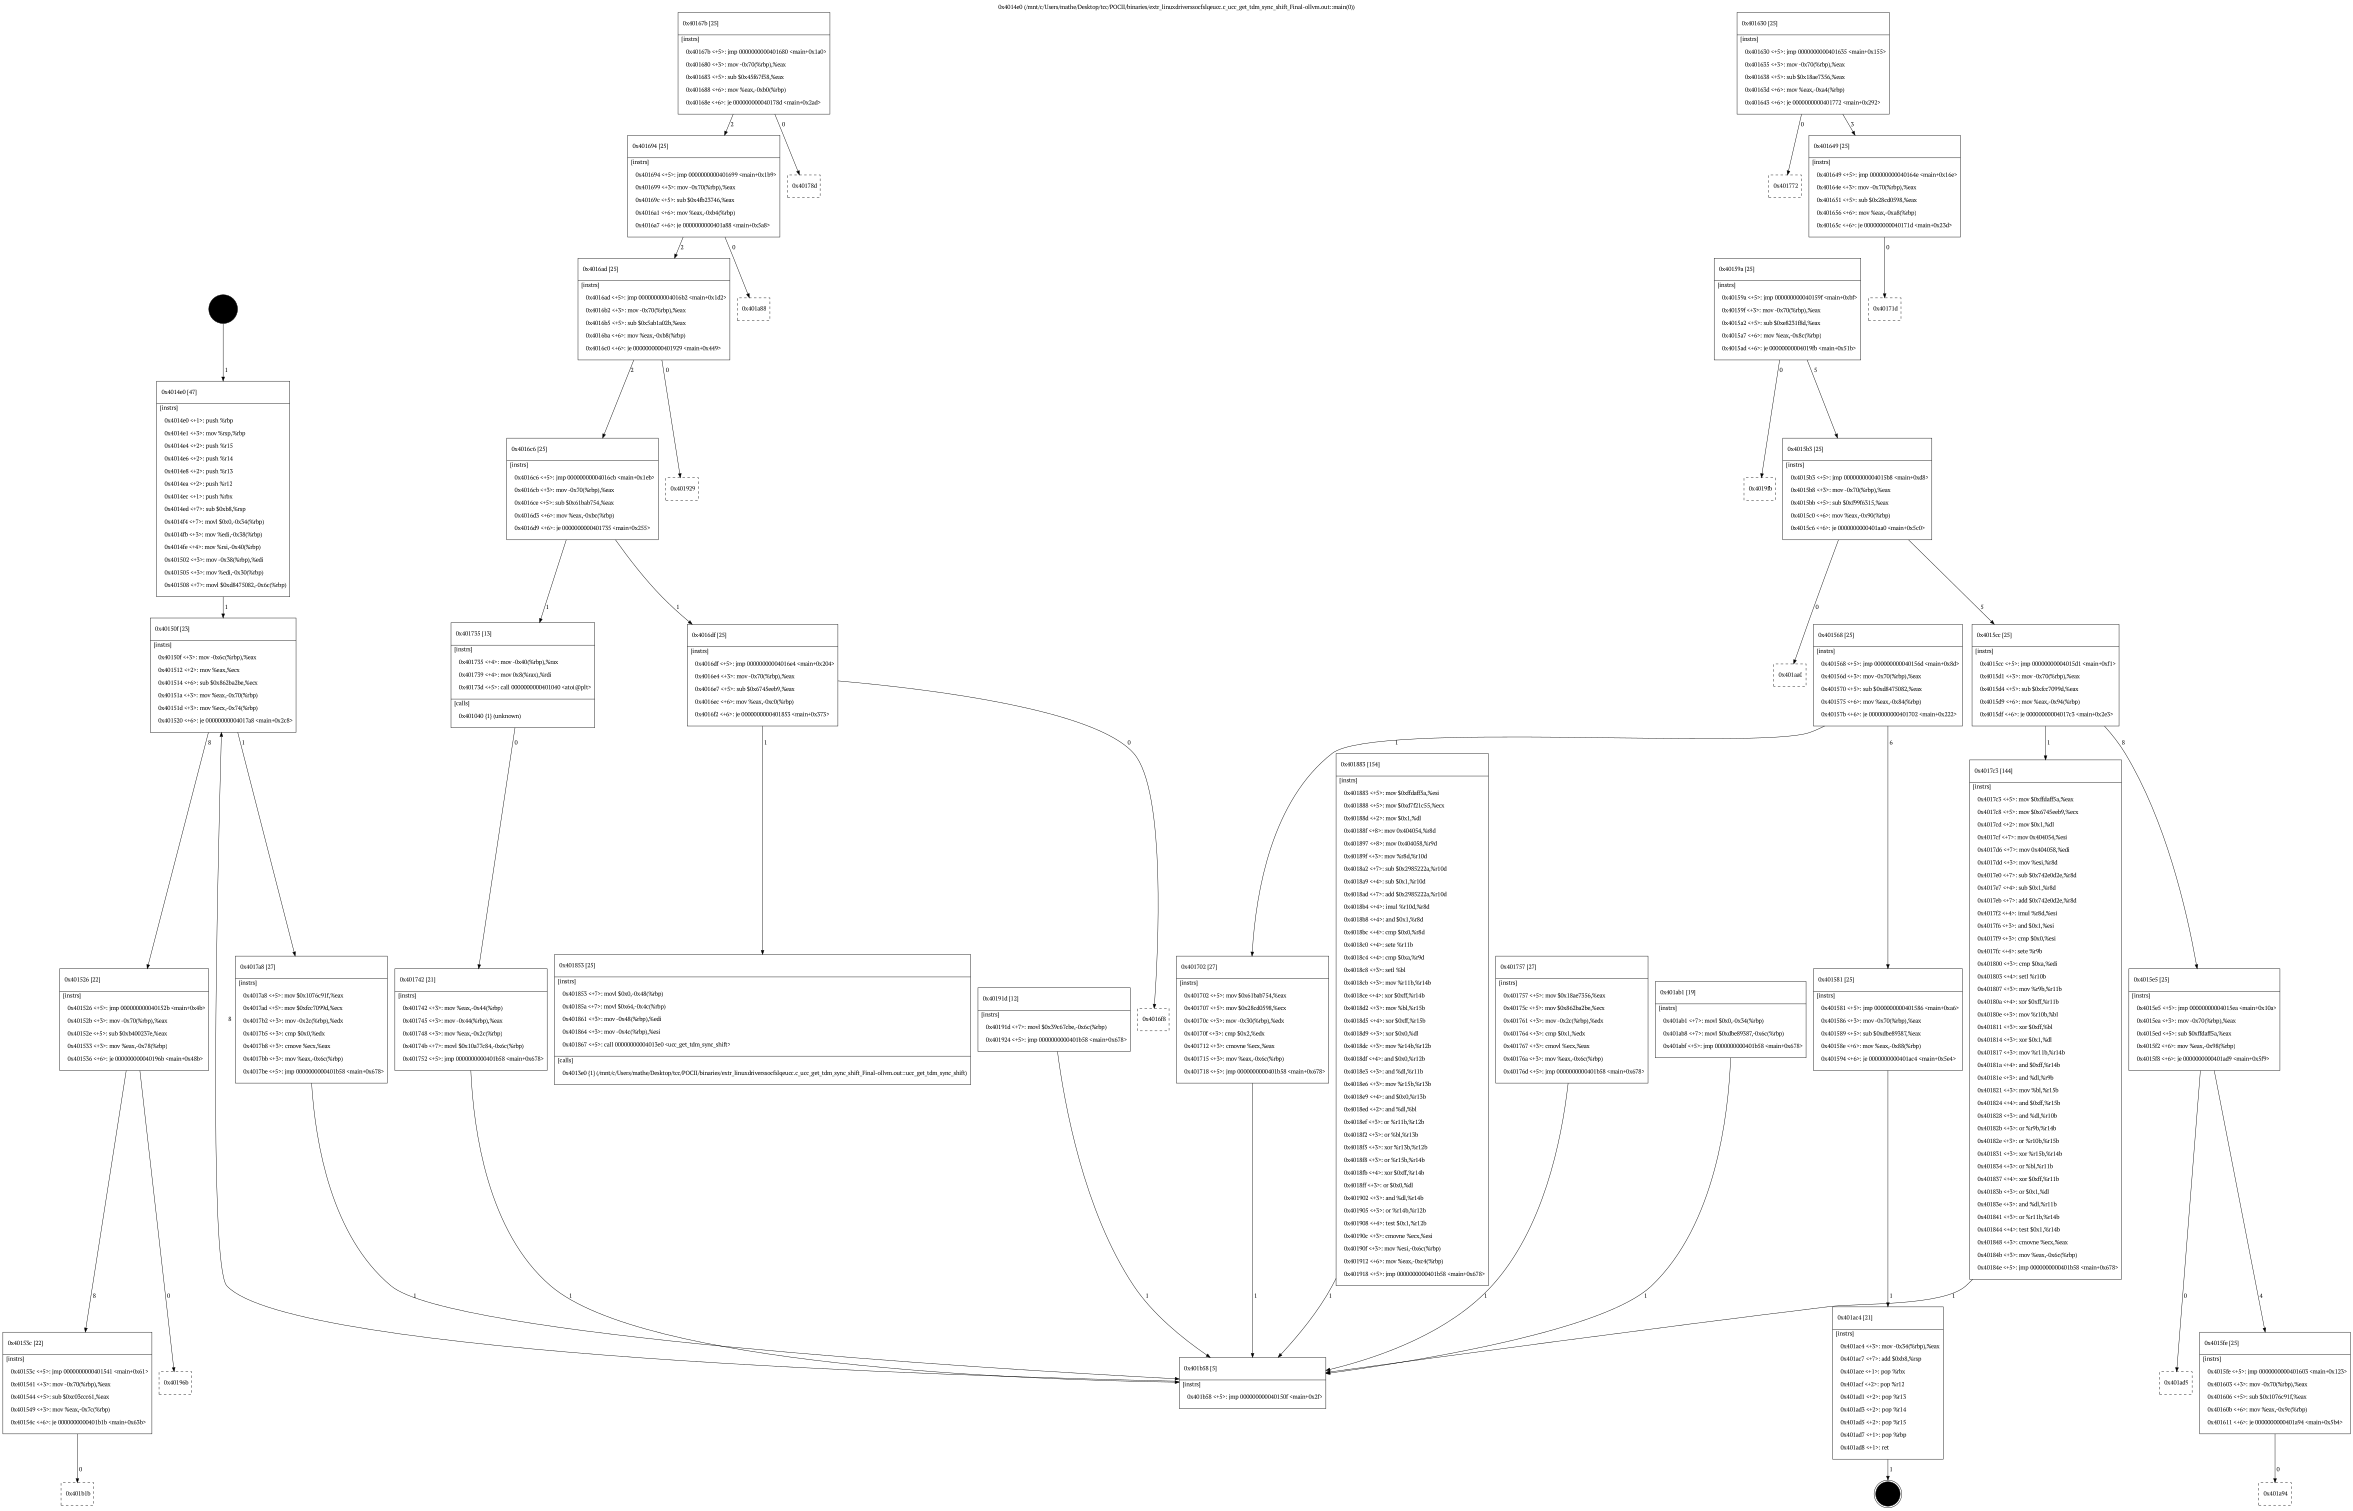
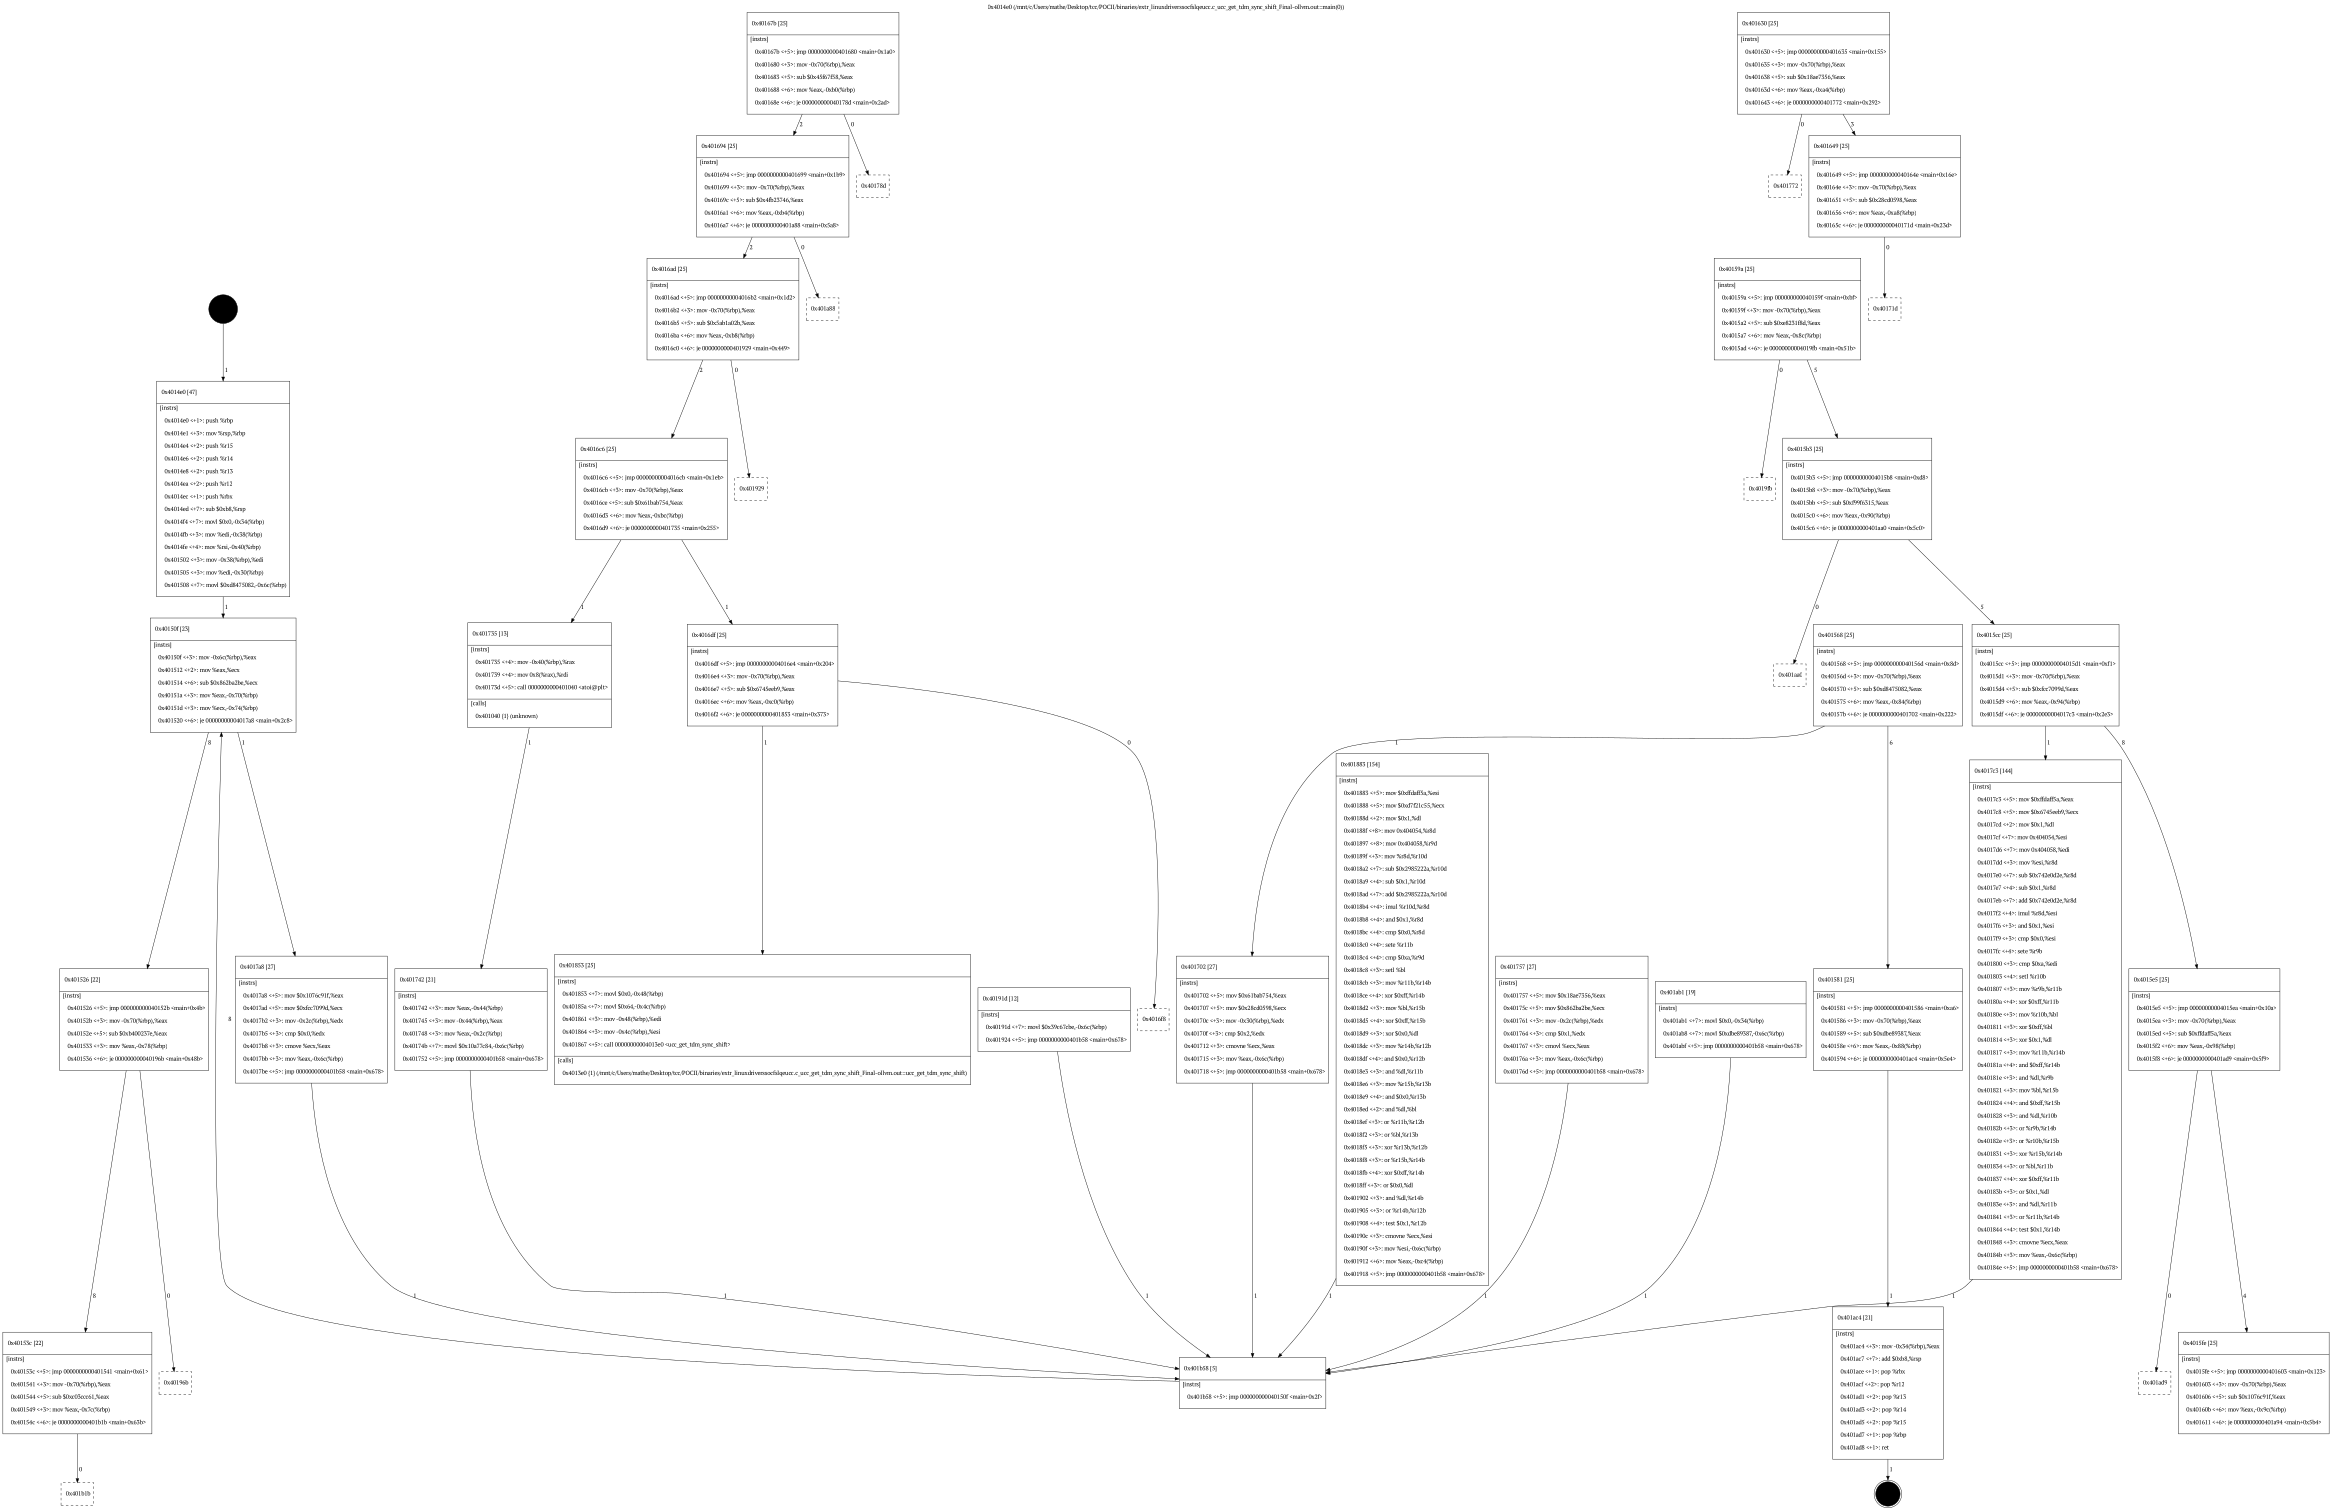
edge "0x401735 [13]" -> "0x401742 [21]": label " 0" -> " 1"
node "0x401a94": removed
